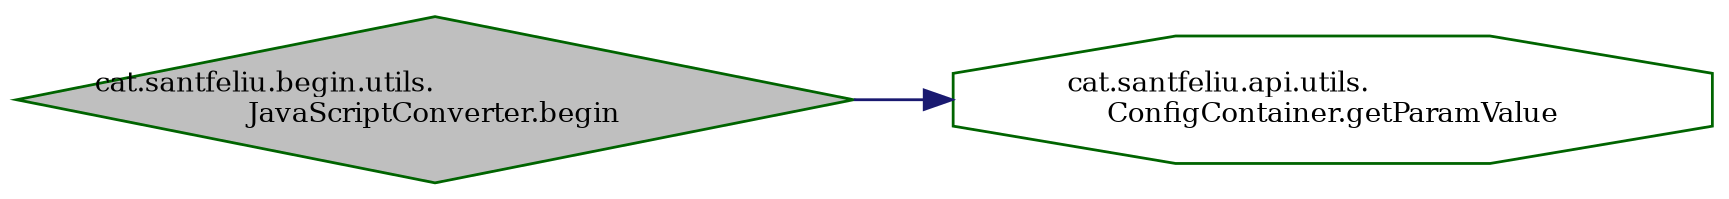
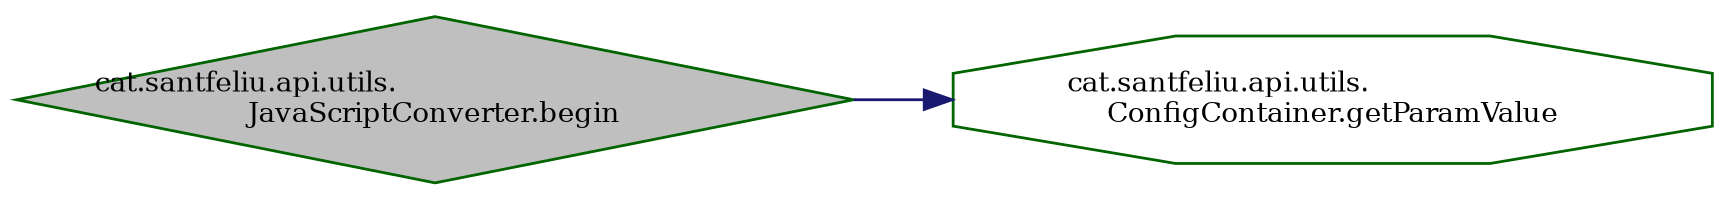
node "cat.santfeliu.begin.utils. JavaScriptConverter.begin": label "cat.santfeliu.begin.utils. JavaScriptConverter.begin" -> "cat.santfeliu.api.utils. JavaScriptConverter.begin"
